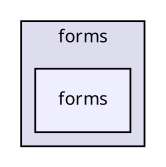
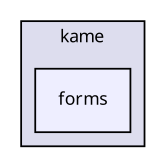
cluster "forms": label "forms" -> "kame"
